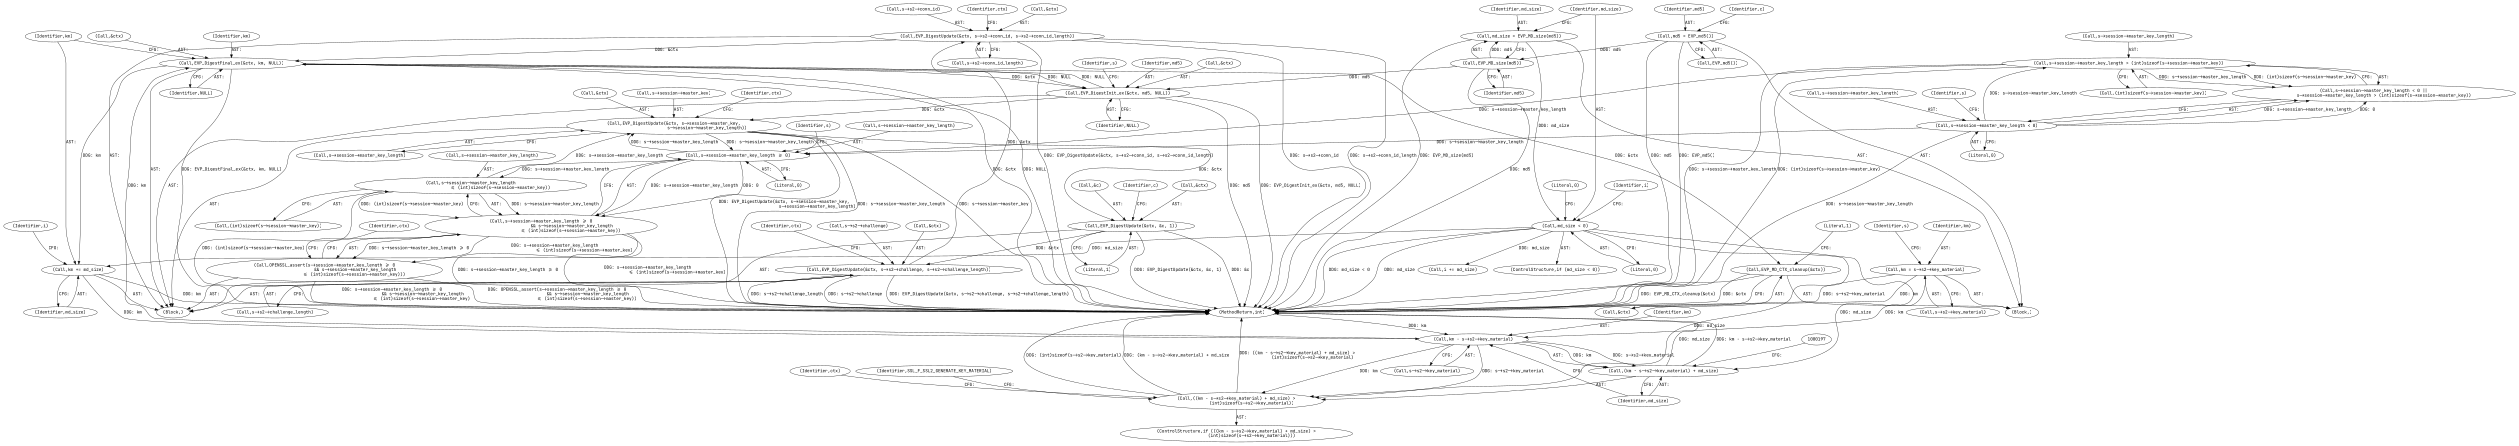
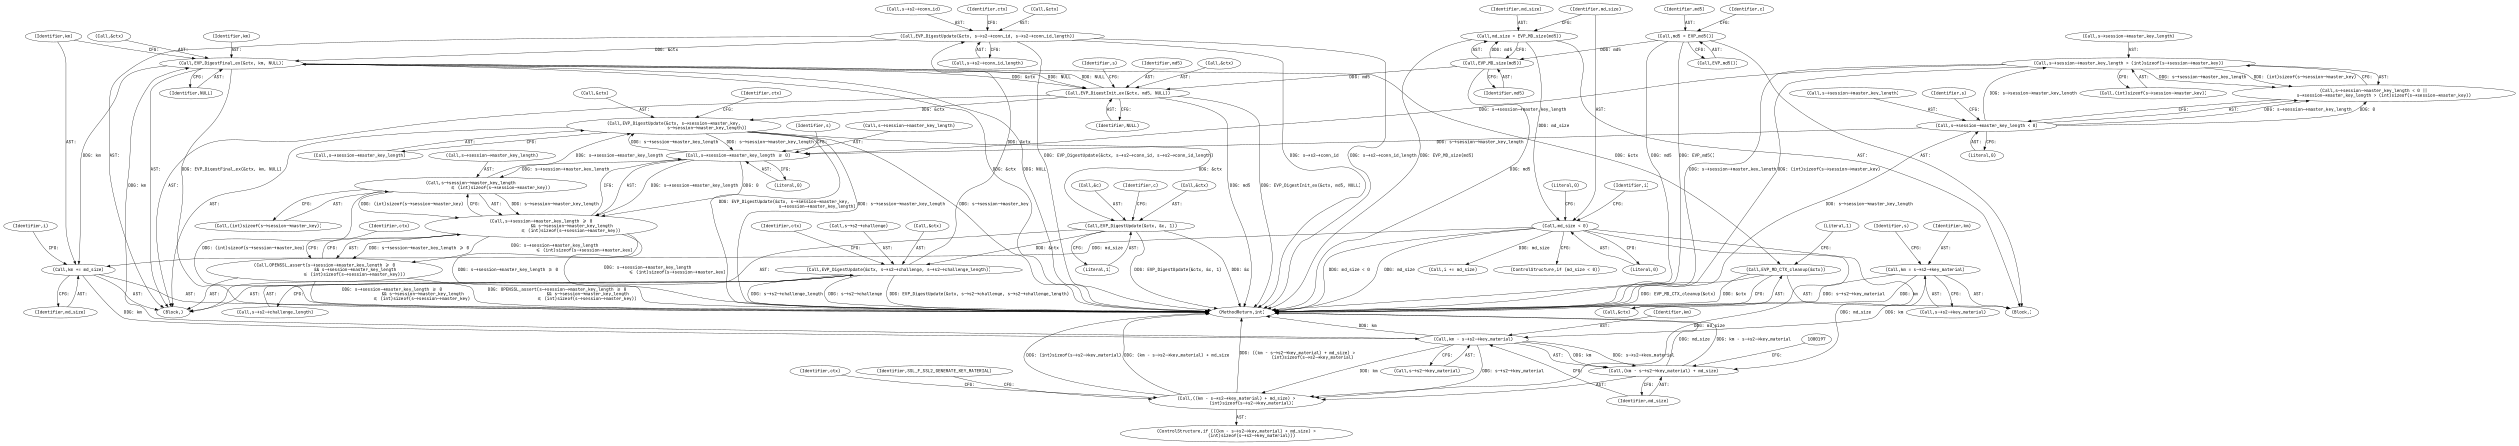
node "(Call,s->session->master_key)": removed
edge "(Call,md_size < 0)" -> "(ControlStructure,if (md_size < 0))": label "AST: " -> "CFG: "
edge "(Call,km += md_size)" -> "(MethodReturn,int)": label "DDG: km" -> "AST: "
edge "(MethodReturn,int)" -> "(Call,km - s->s2->key_material)": reversed
